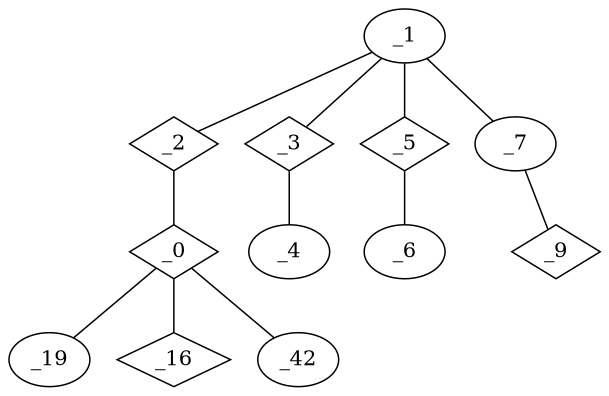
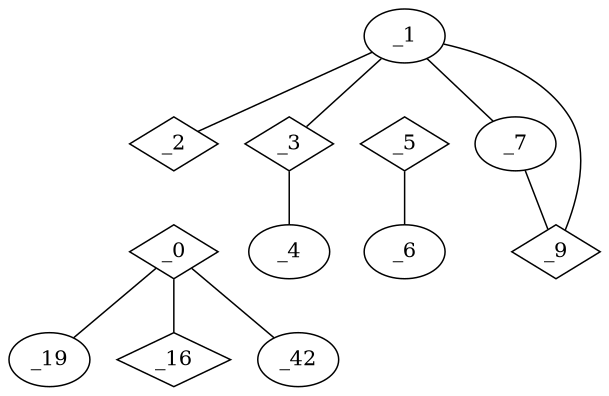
edge "_1" -- "_5": now "_1" -- "_9"
edge "_2" -- "_0": removed
